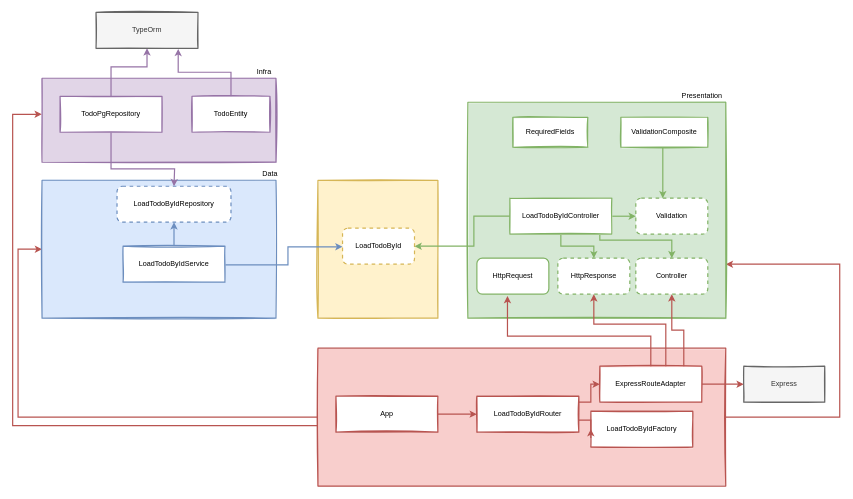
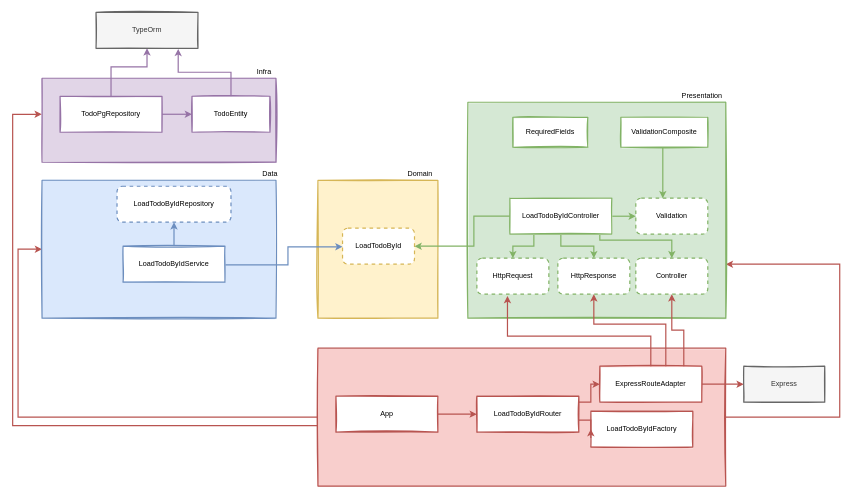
edge "TodoPgRepository" -> "TodoEntity": added
edge "TodoPgRepository" -> "LoadTodoByIdRepository": removed
node "Domain": added
edge "LoadTodoByIdController" -> "HttpRequest": added
node "HttpRequest": style solid -> dashed
